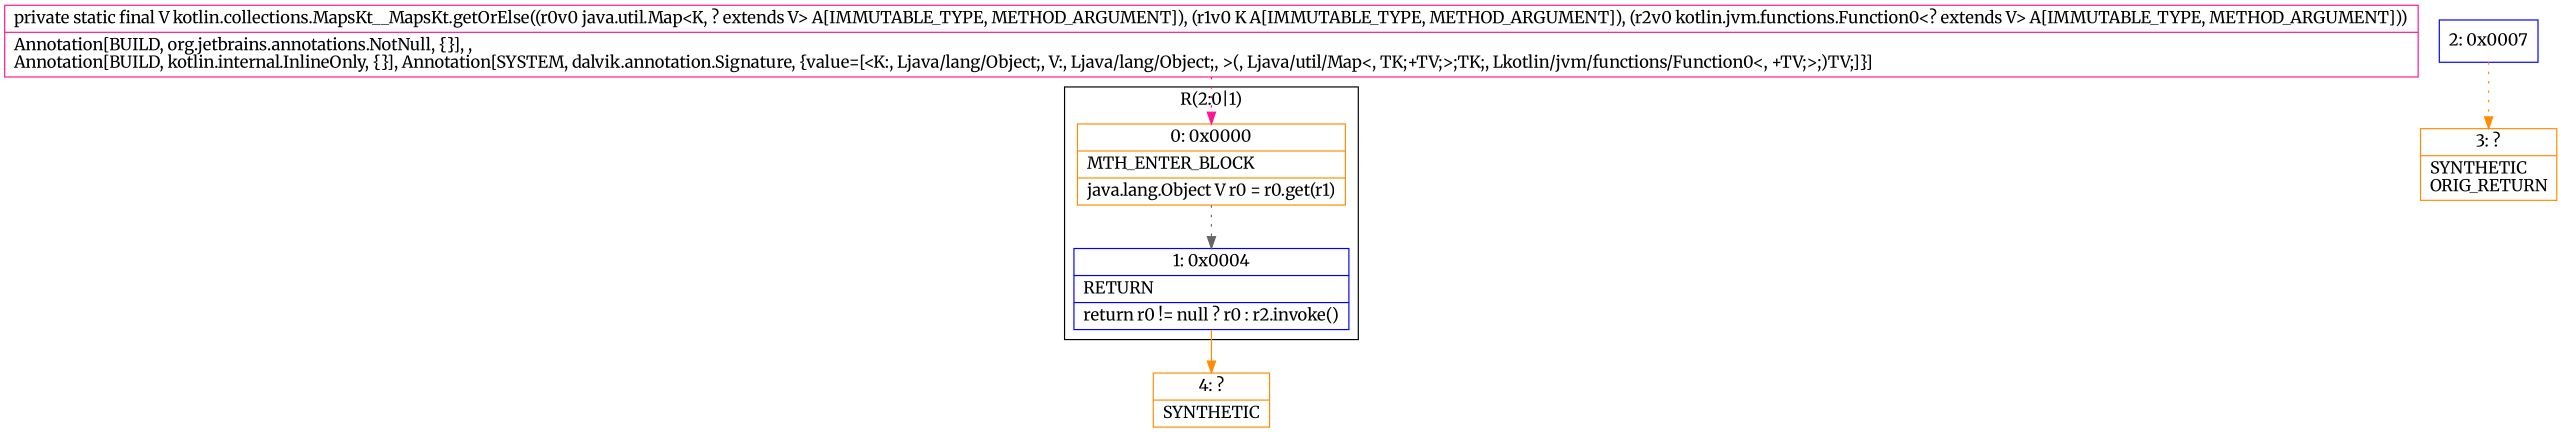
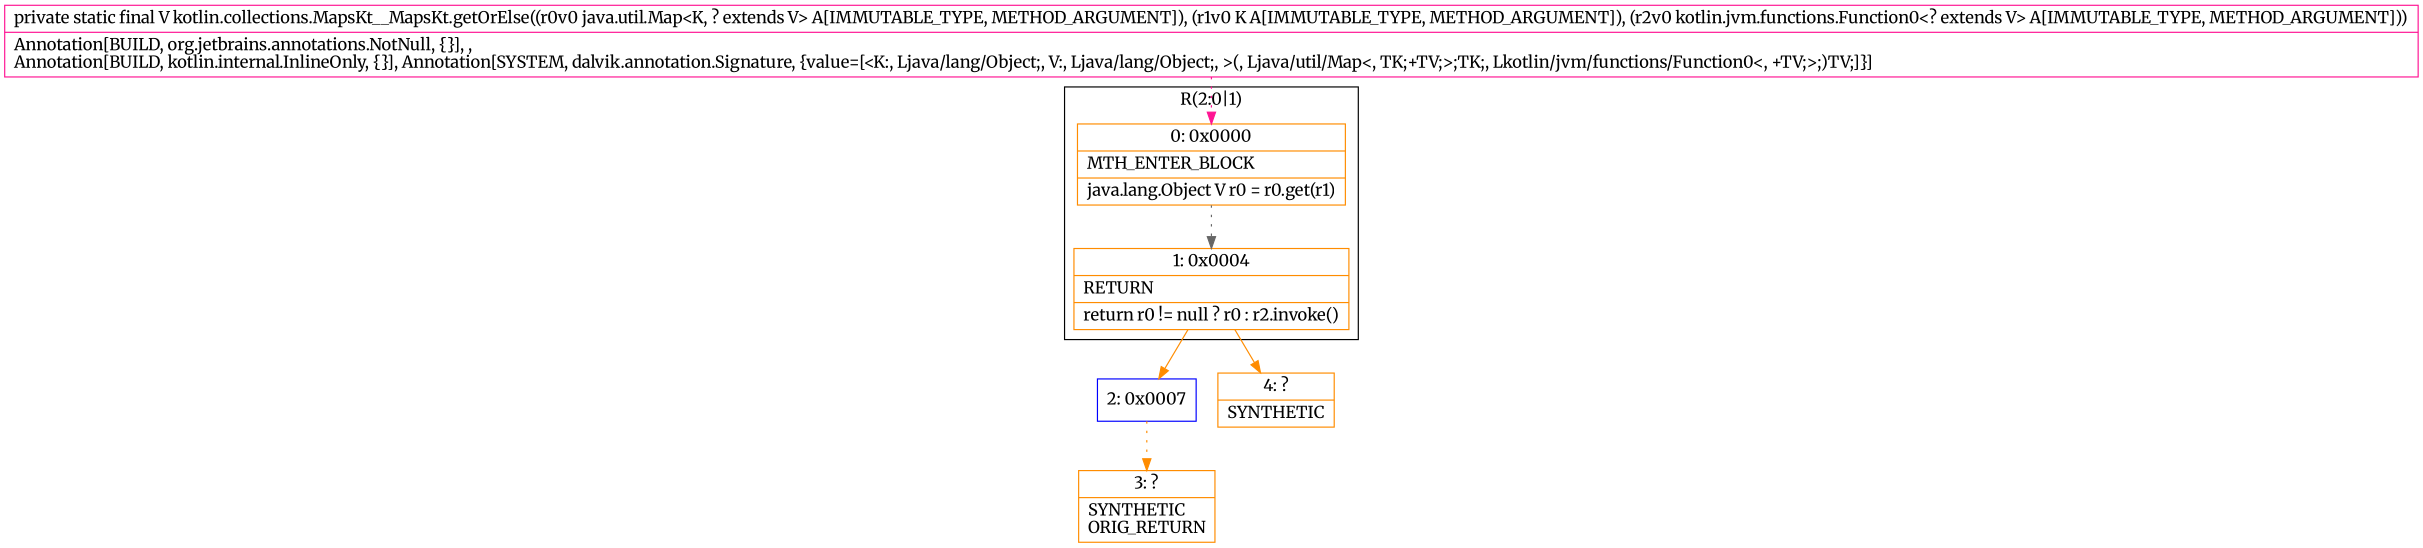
node "1: 0x0004": color blue -> darkorange
edge "1: 0x0004" -> "2: 0x0007": added
